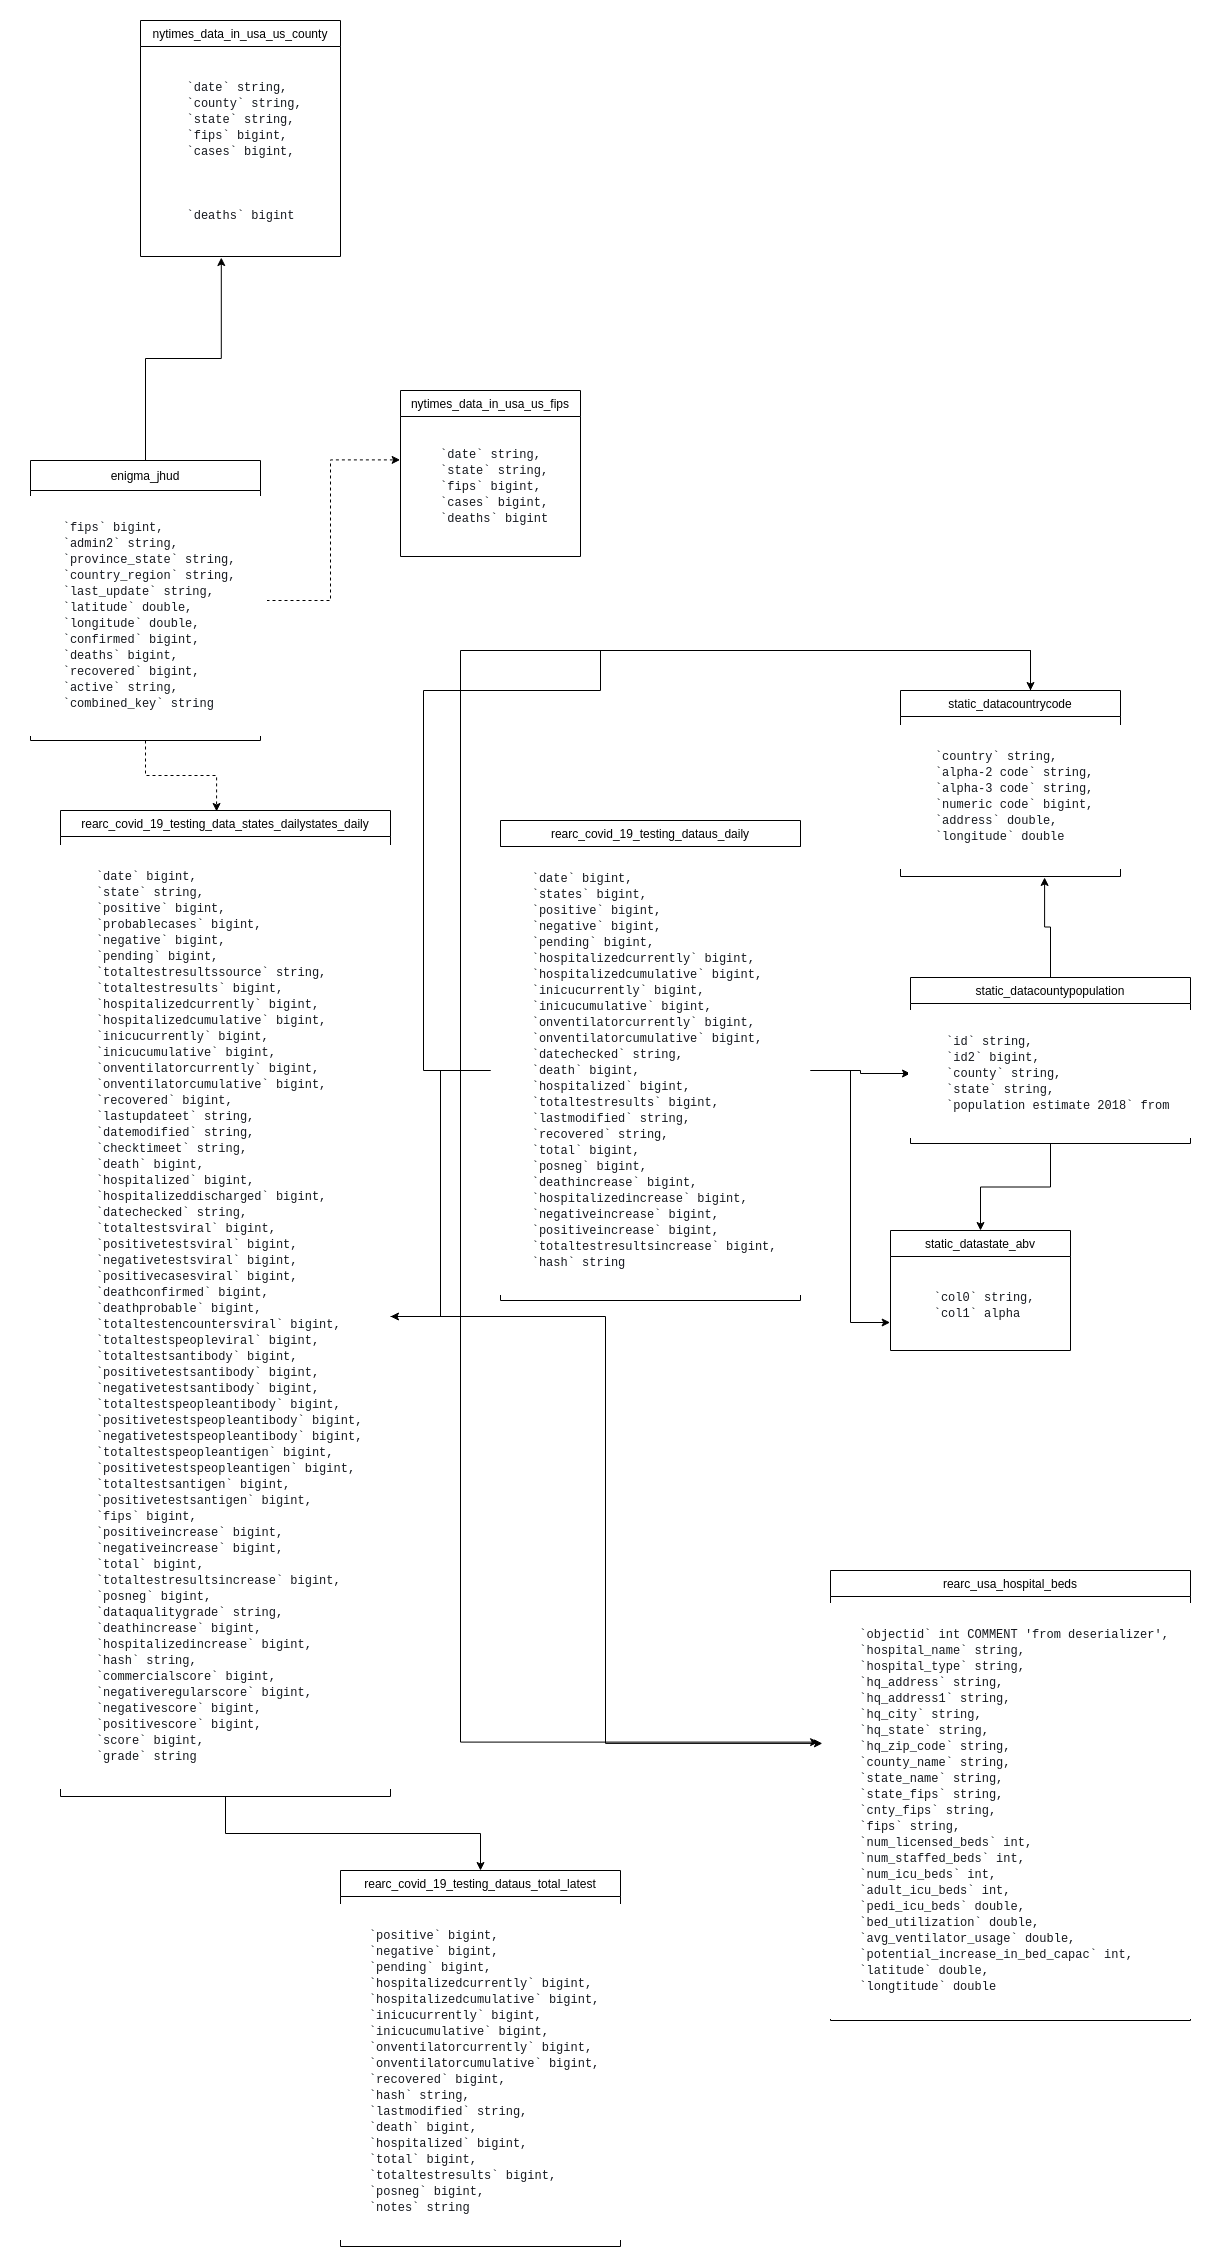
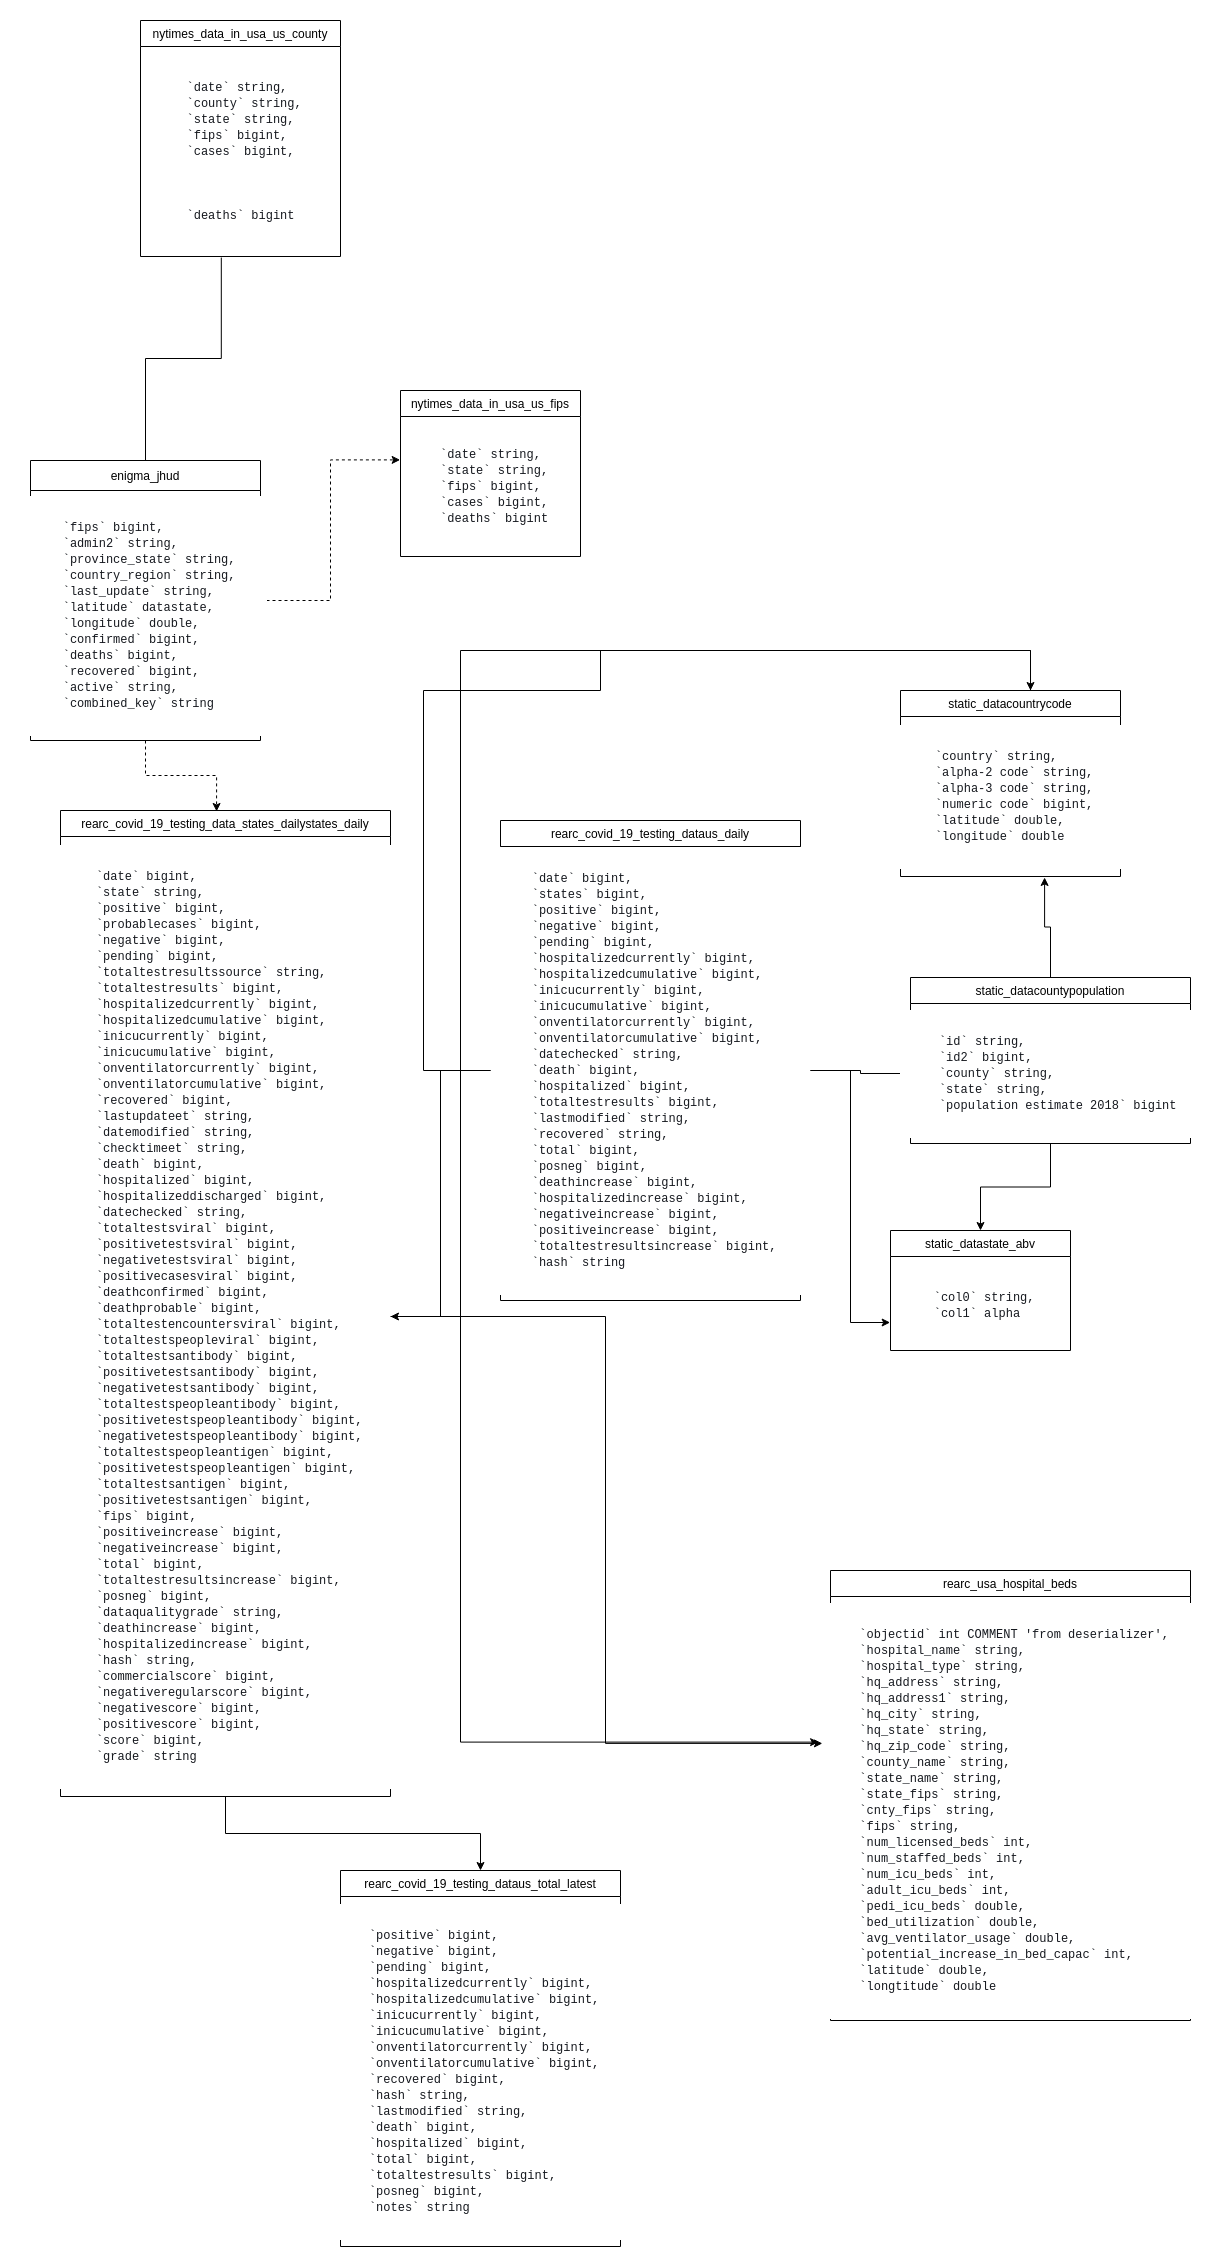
edge "enigma_jhud" -> "`date` string, `county` string, `state` string, `fips` bigint, `cases` bigint, `deaths` bigint": arrowhead classic -> none
node "`fips` bigint, `admin2` string, `province_state` string, `country_region` string, `last_update` string, `latitude` double, `longitude` double, `confirmed` bigint, `deaths` bigint, `recovered` bigint, `active` string, `combined_key` string": label "`fips` bigint, `admin2` string, `province_state` string, `country_region` string, `last_update` string, `latitude` double, `longitude` double, `confirmed` bigint, `deaths` bigint, `recovered` bigint, `active` string, `combined_key` string" -> "`fips` bigint, `admin2` string, `province_state` string, `country_region` string, `last_update` string, `latitude` datastate, `longitude` double, `confirmed` bigint, `deaths` bigint, `recovered` bigint, `active` string, `combined_key` string"
node "`country` string, `alpha-2 code` string, `alpha-3 code` string, `numeric code` bigint, `address` double, `longitude` double": label "`country` string, `alpha-2 code` string, `alpha-3 code` string, `numeric code` bigint, `address` double, `longitude` double" -> "`country` string, `alpha-2 code` string, `alpha-3 code` string, `numeric code` bigint, `latitude` double, `longitude` double"
node "`id` string, `id2` bigint, `county` string, `state` string, `population estimate 2018` from": label "`id` string, `id2` bigint, `county` string, `state` string, `population estimate 2018` from" -> "`id` string, `id2` bigint, `county` string, `state` string, `population estimate 2018` bigint"
